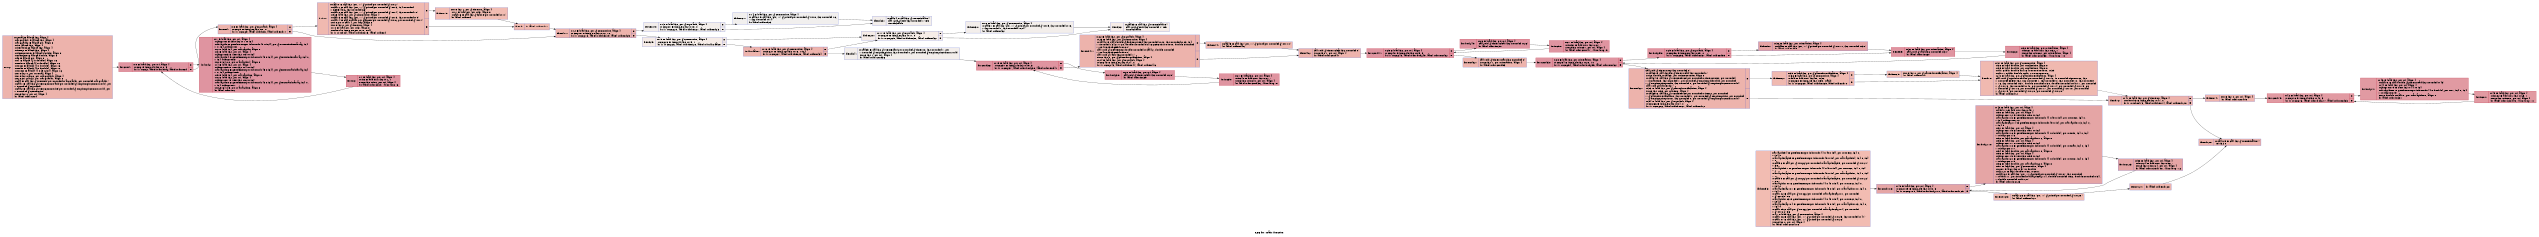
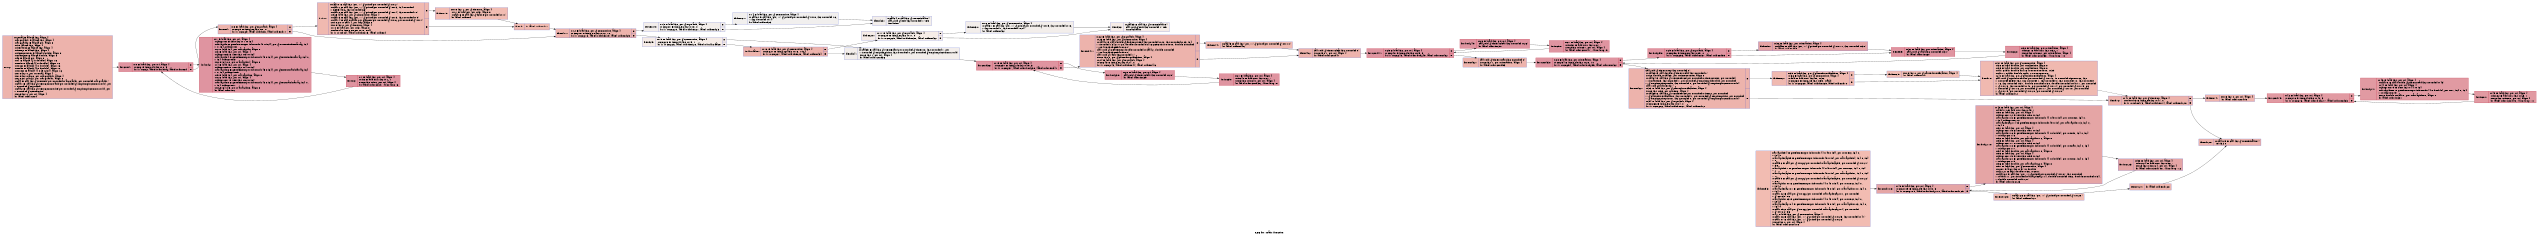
node "if.end23:": text "unreachable" -> "iteration"
edge "if.end25:" -> "if.then28:": now "if.end25:" -> "if.end34:"
